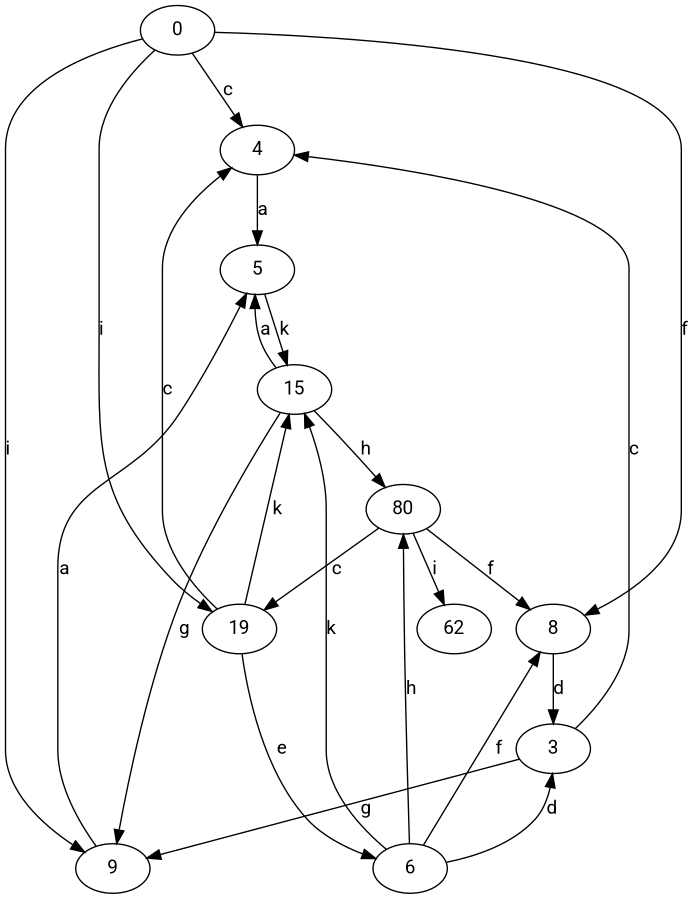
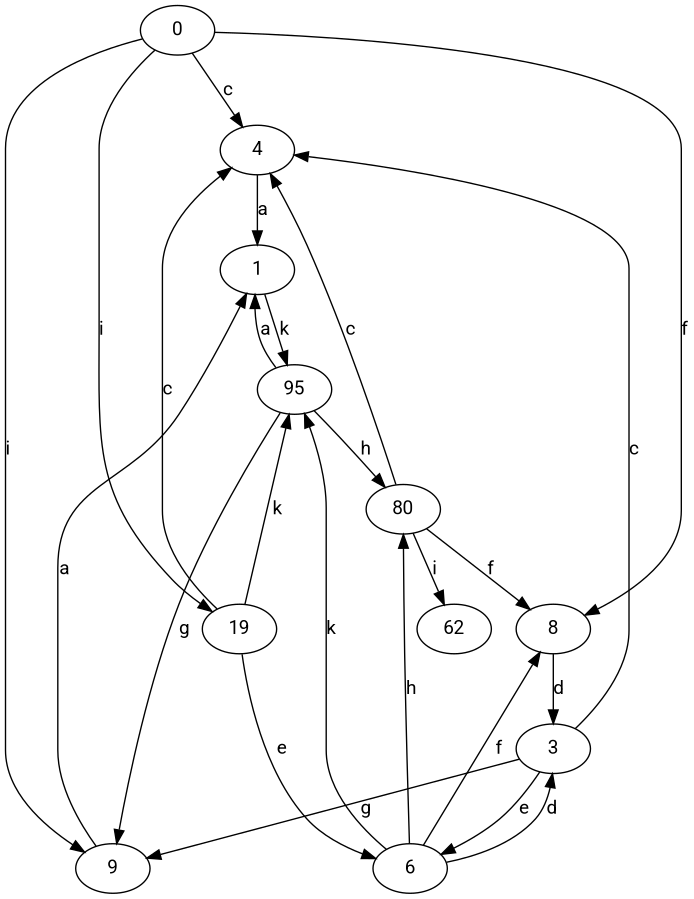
node "5": label "5" -> "1"
node "15": label "15" -> "95"
edge "80" -> "19": now "80" -> "4"
edge "3" -> "6": added, label "e"
